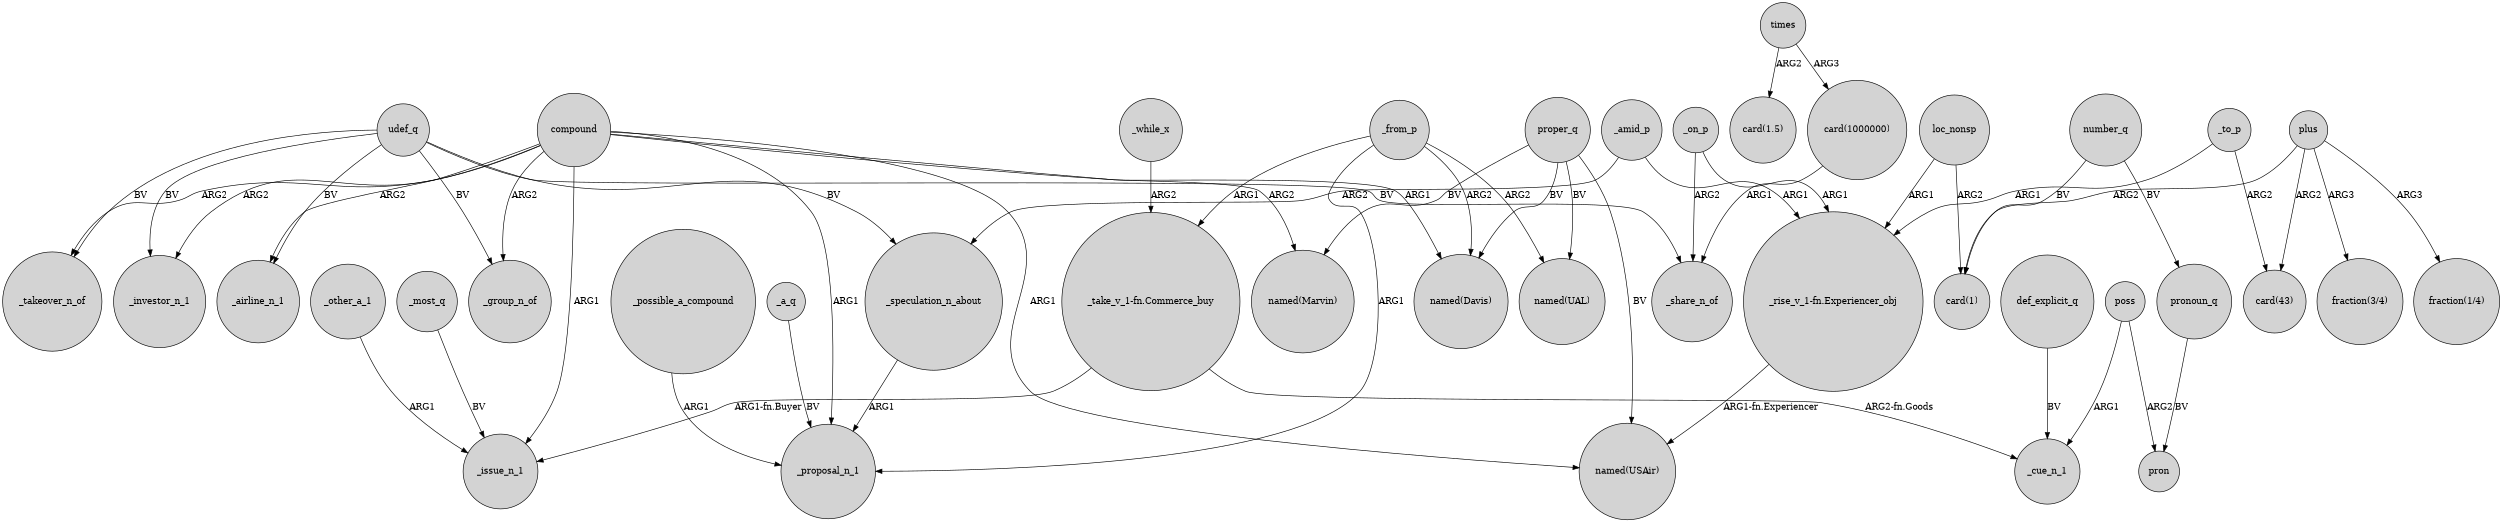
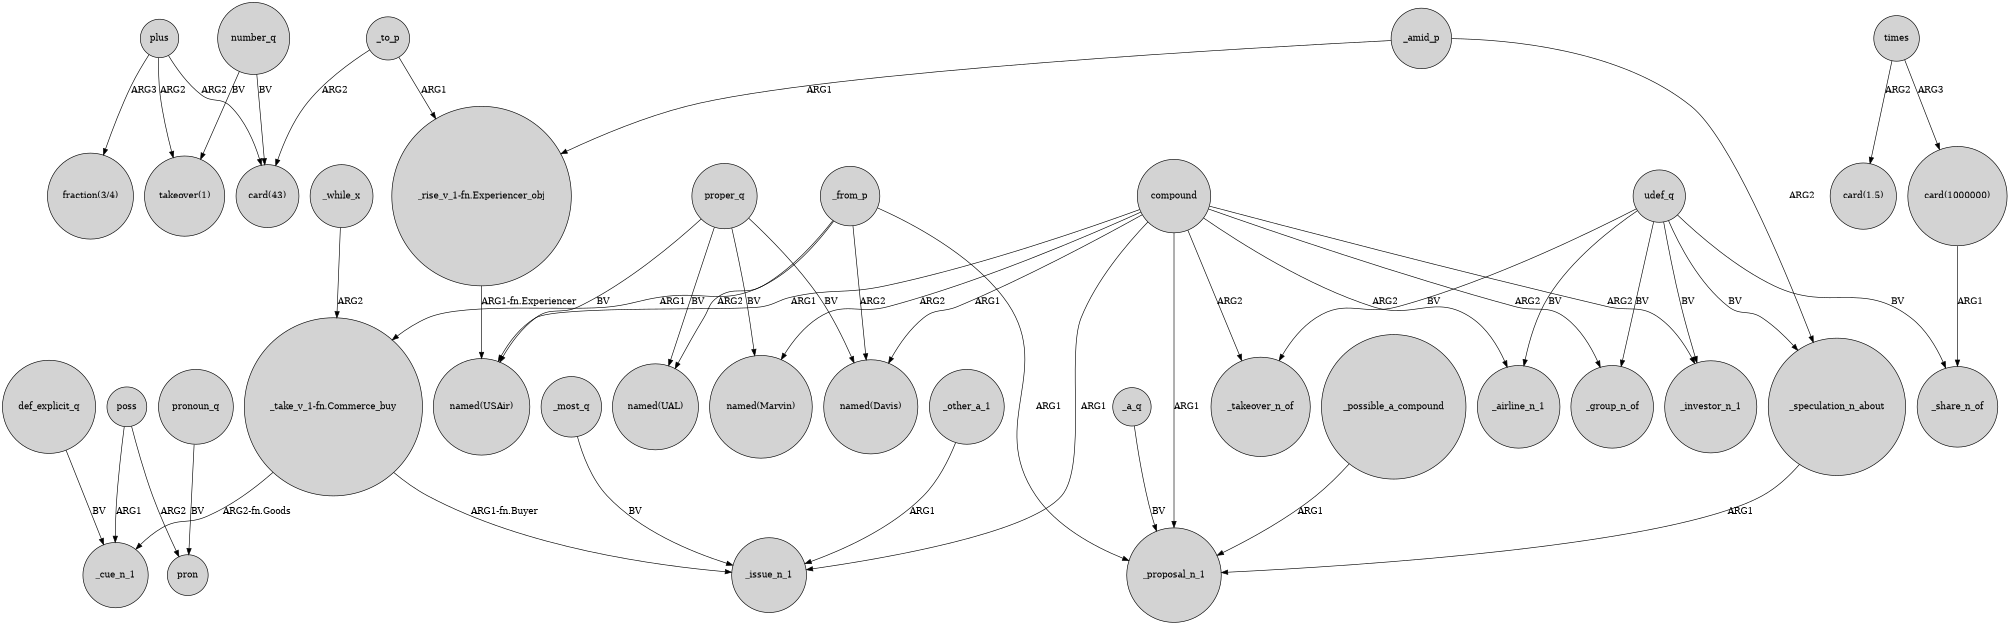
node "_on_p": removed
node "loc_nonsp": removed
edge "number_q" -> "pronoun_q": now "number_q" -> "card(43)"
node "card(1)": label "card(1)" -> "takeover(1)"
node "fraction(1/4)": removed
